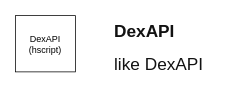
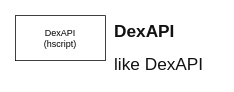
node "DexAPI (hscript)": size 60x56 -> 90x45
